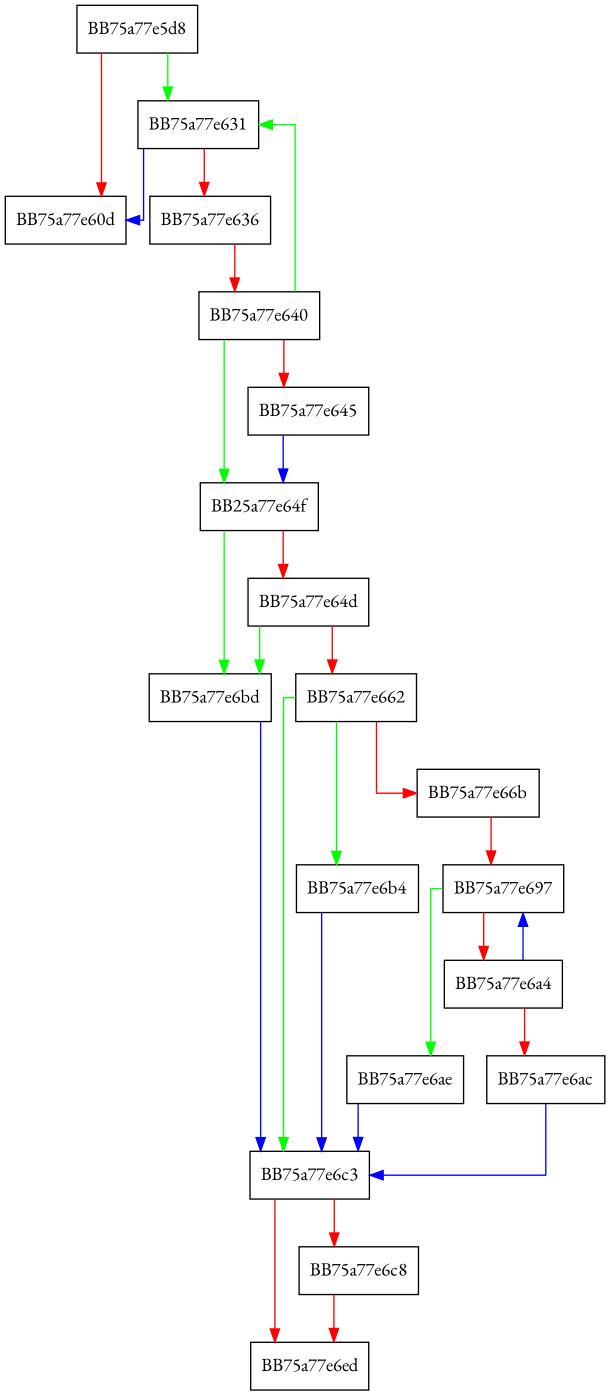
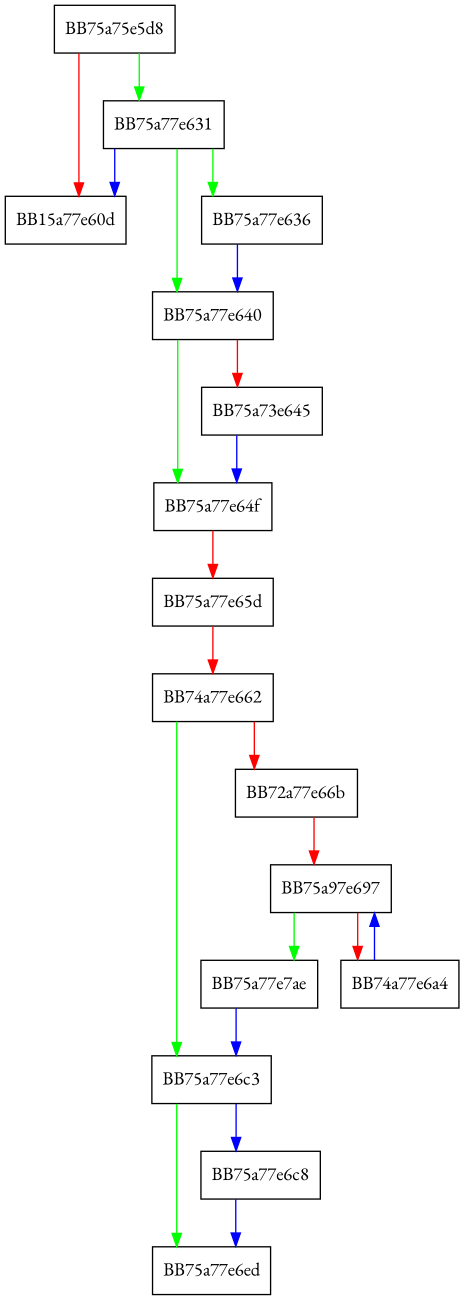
node "BB75a77e5d8": label "BB75a77e5d8" -> "BB75a75e5d8"
edge "BB75a77e631" -> "BB75a77e636": color red -> green
edge "BB75a77e640" -> "BB75a77e631": reversed
node "BB75a77e60d": label "BB75a77e60d" -> "BB15a77e60d"
edge "BB75a77e636" -> "BB75a77e640": color red -> blue
node "BB75a77e645": label "BB75a77e645" -> "BB75a73e645"
node "BB25a77e64f": label "BB25a77e64f" -> "BB75a77e64f"
node "BB75a77e64d": label "BB75a77e64d" -> "BB75a77e65d"
node "BB75a77e6bd": removed
node "BB75a77e662": label "BB75a77e662" -> "BB74a77e662"
node "BB75a77e66b": label "BB75a77e66b" -> "BB72a77e66b"
node "BB75a77e6b4": removed
node "BB75a77e697": label "BB75a77e697" -> "BB75a97e697"
node "BB75a77e6a4": label "BB75a77e6a4" -> "BB74a77e6a4"
node "BB75a77e6ae": label "BB75a77e6ae" -> "BB75a77e7ae"
node "BB75a77e6ac": removed
edge "BB75a77e6c3" -> "BB75a77e6c8": color red -> blue
edge "BB75a77e6c3" -> "BB75a77e6ed": color red -> green
edge "BB75a77e6c8" -> "BB75a77e6ed": color red -> blue
